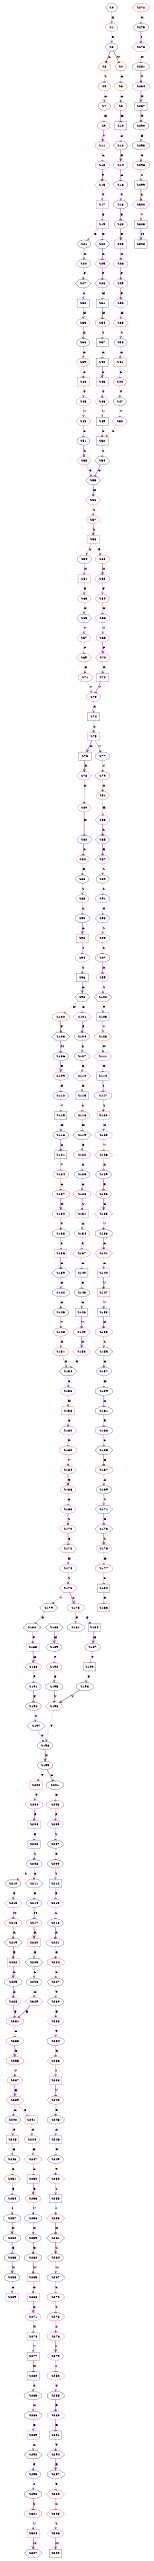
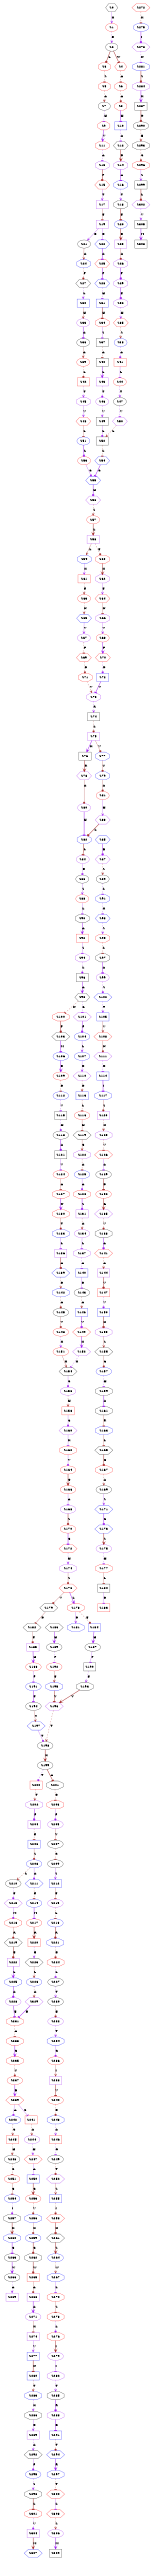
edge "S83" -> "S85": now "S83" -> "S82"
edge "S139" -> "S142": color purple -> brown
